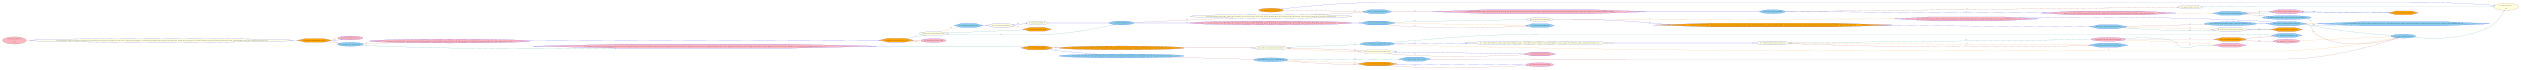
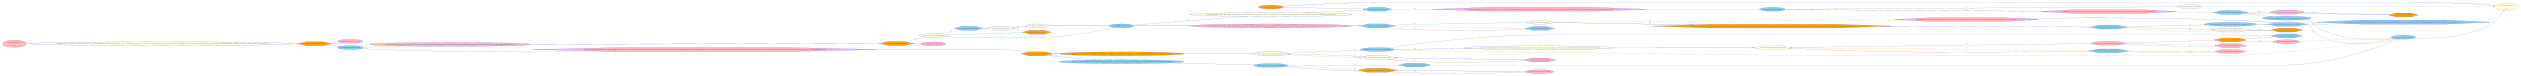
node "159 - passive 35,263,12,263,40,,160": added
